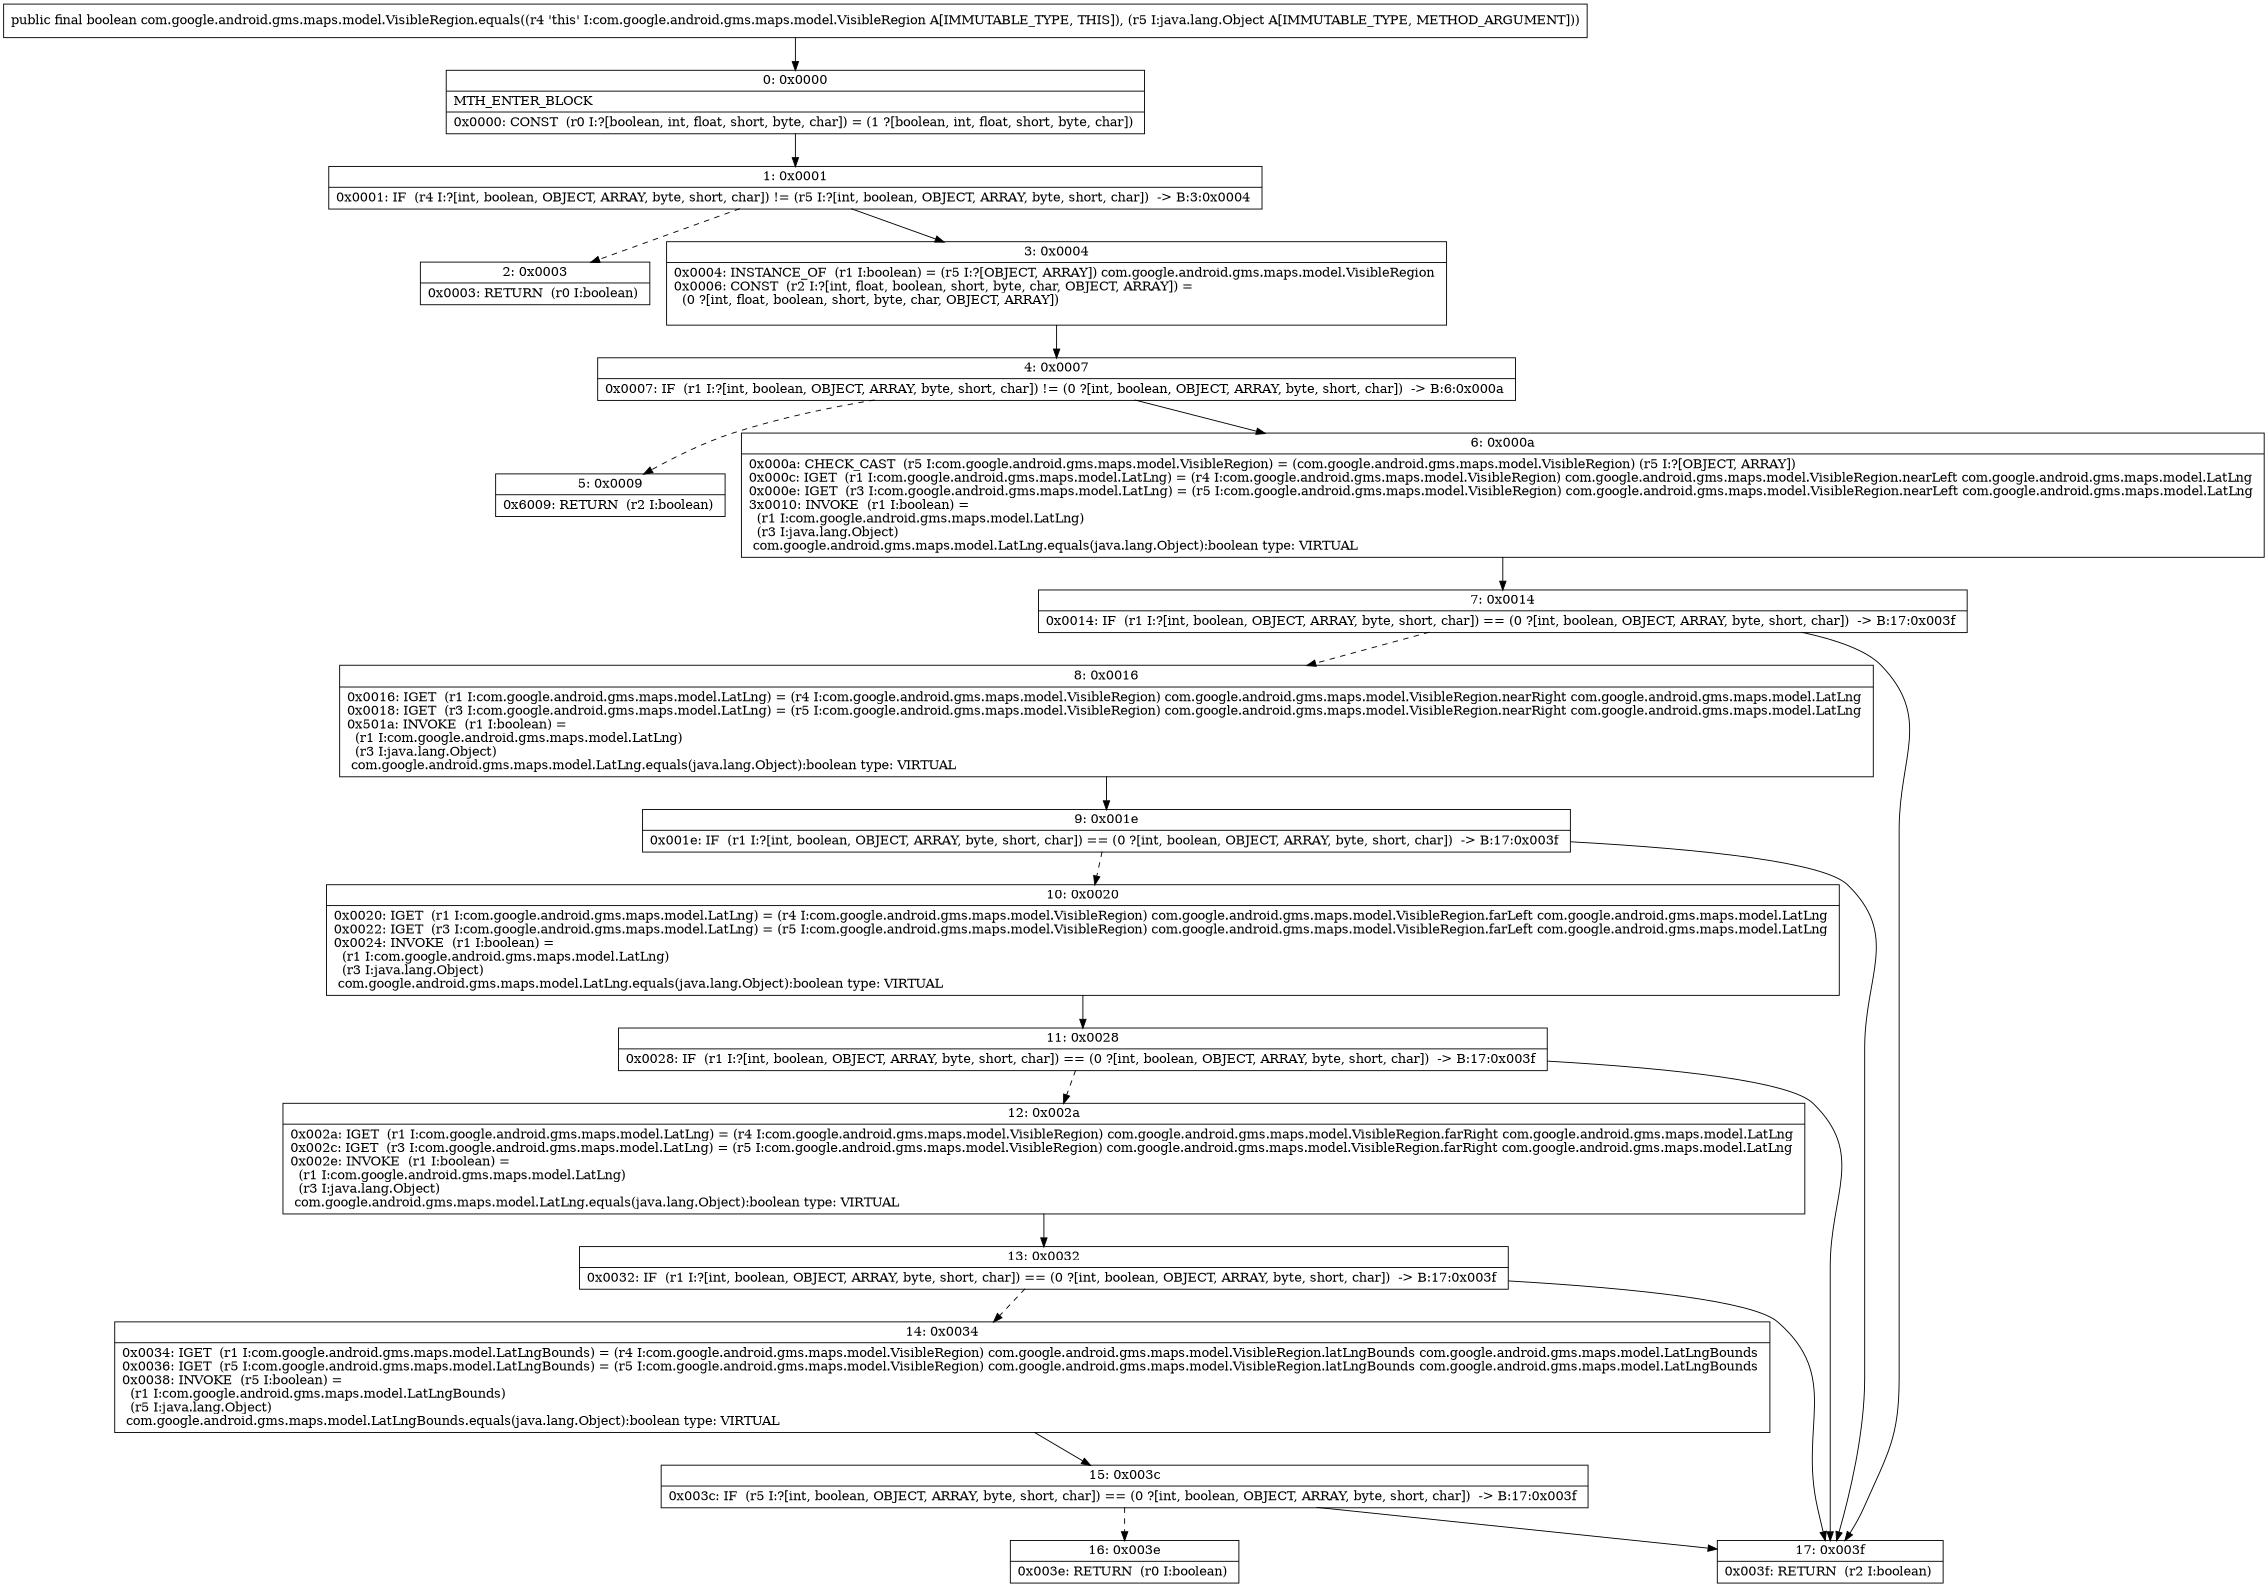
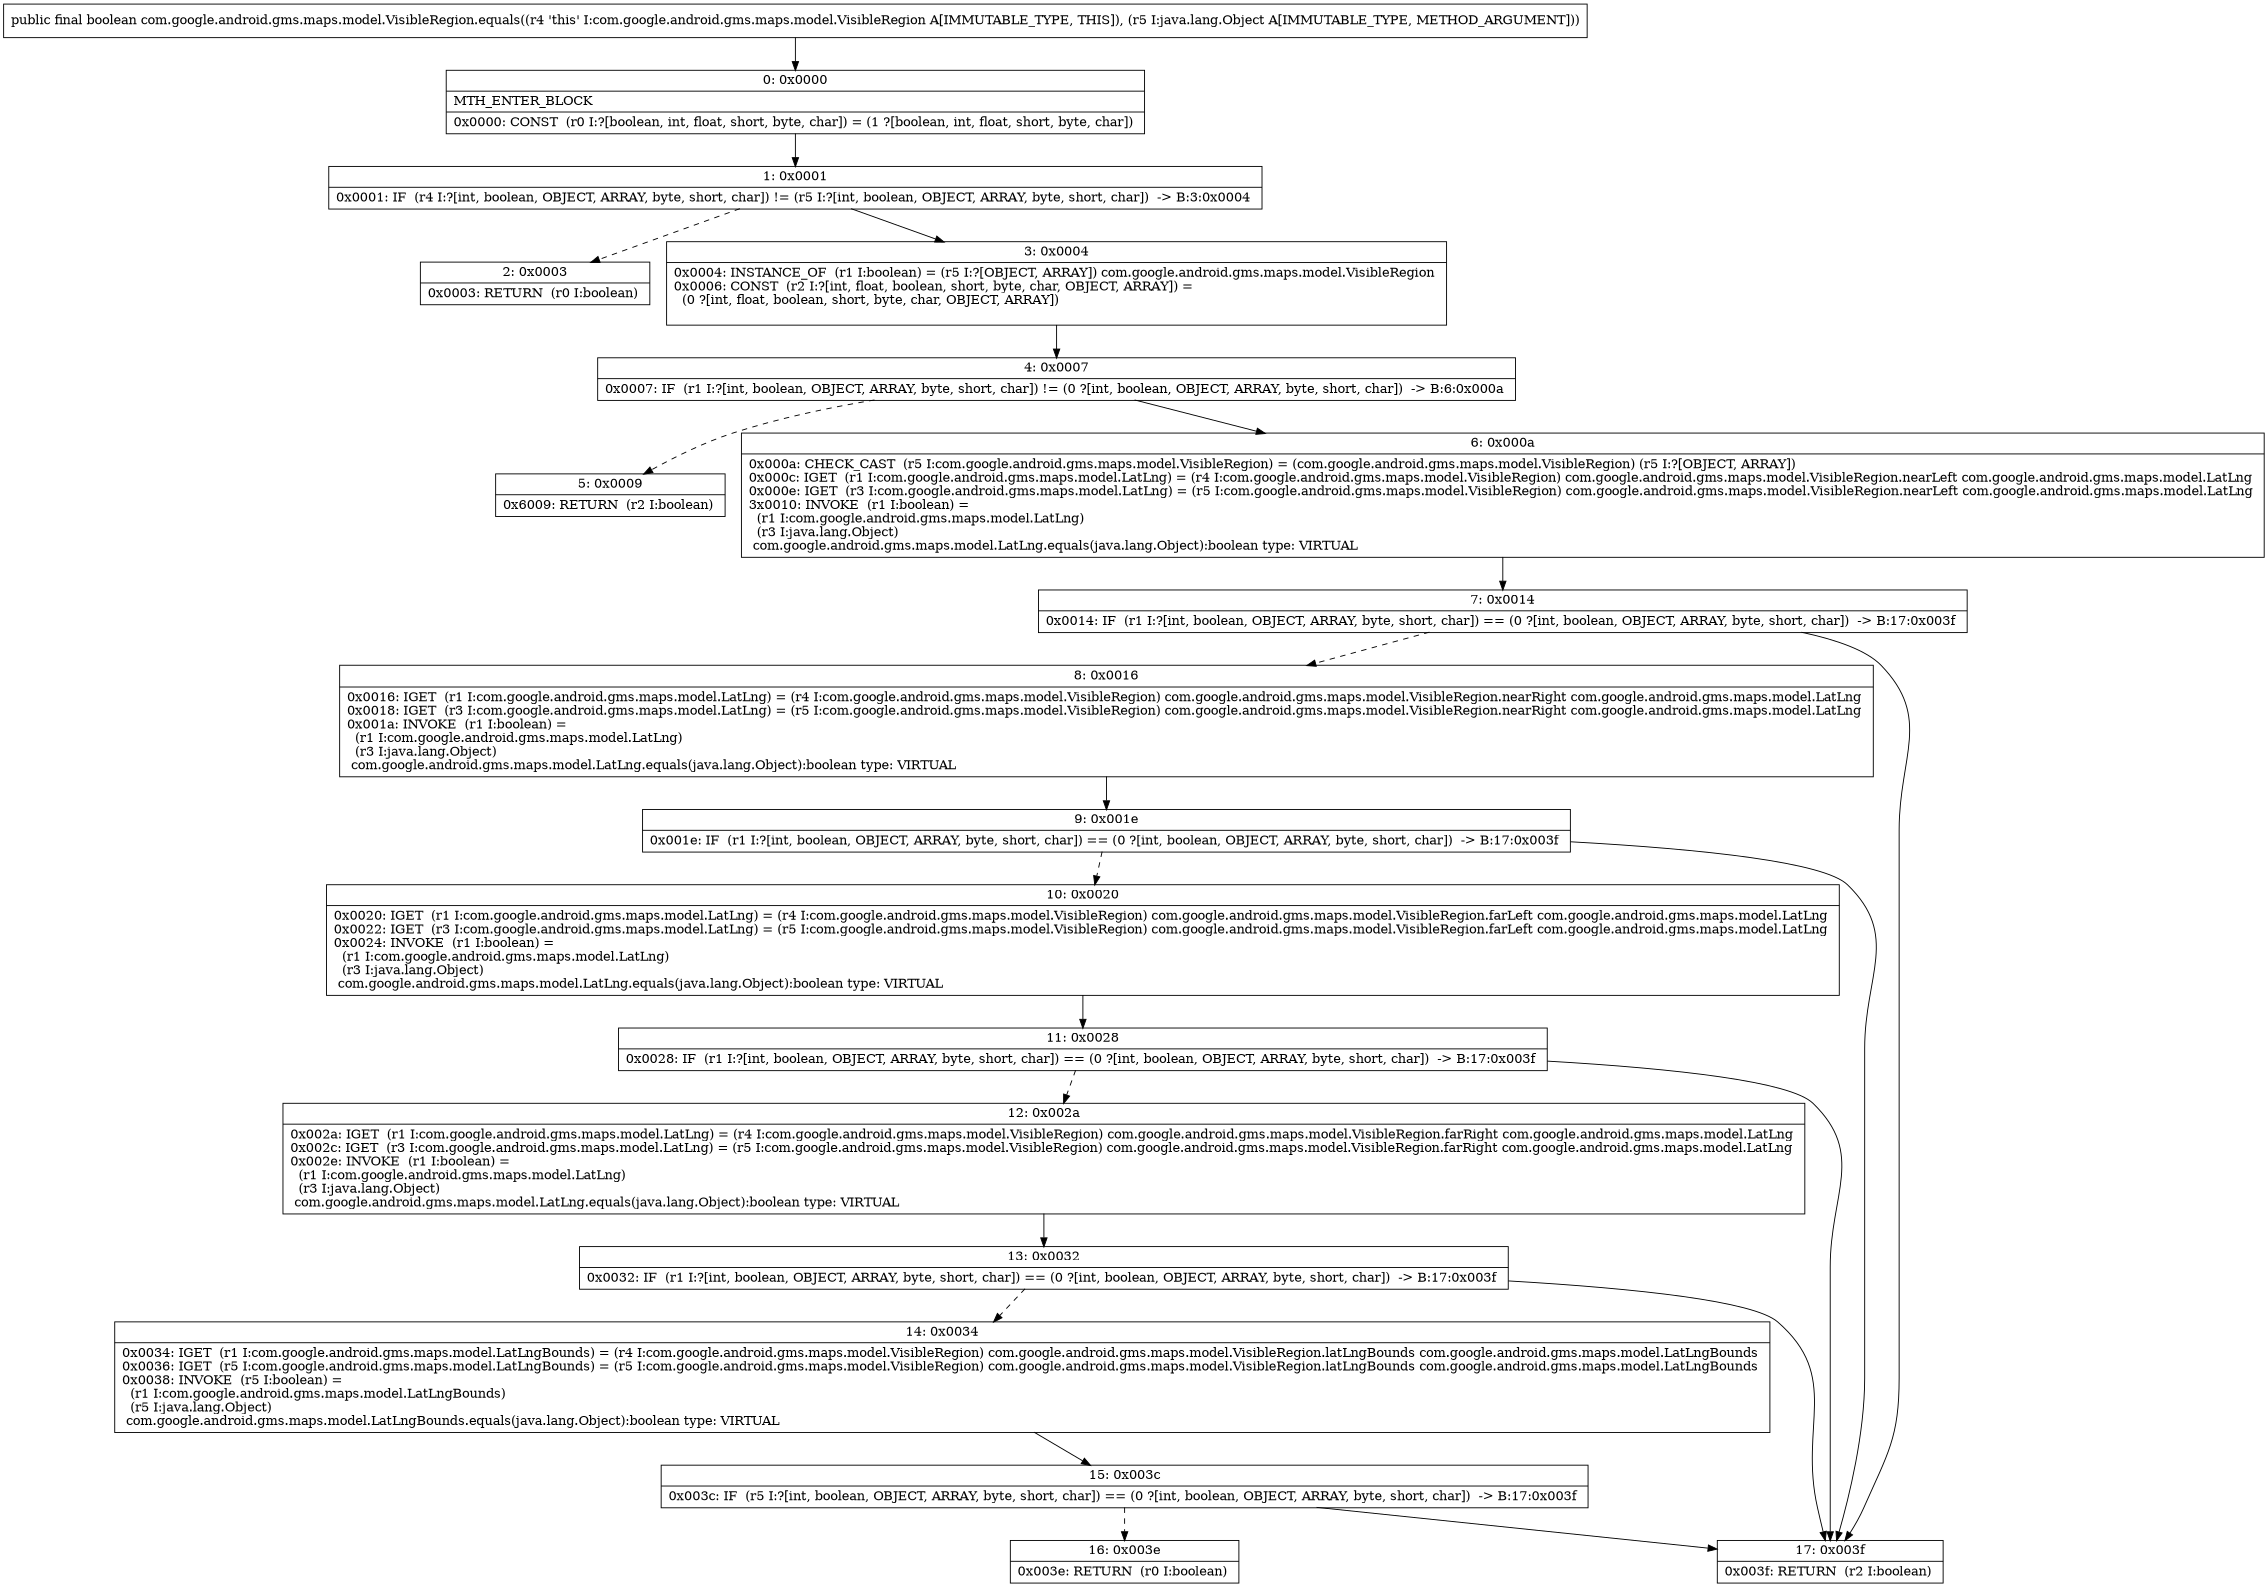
node "8: 0x0016": text "0x501a: INVOKE  (r1 I:boolean) =" -> "0x001a: INVOKE  (r1 I:boolean) ="
